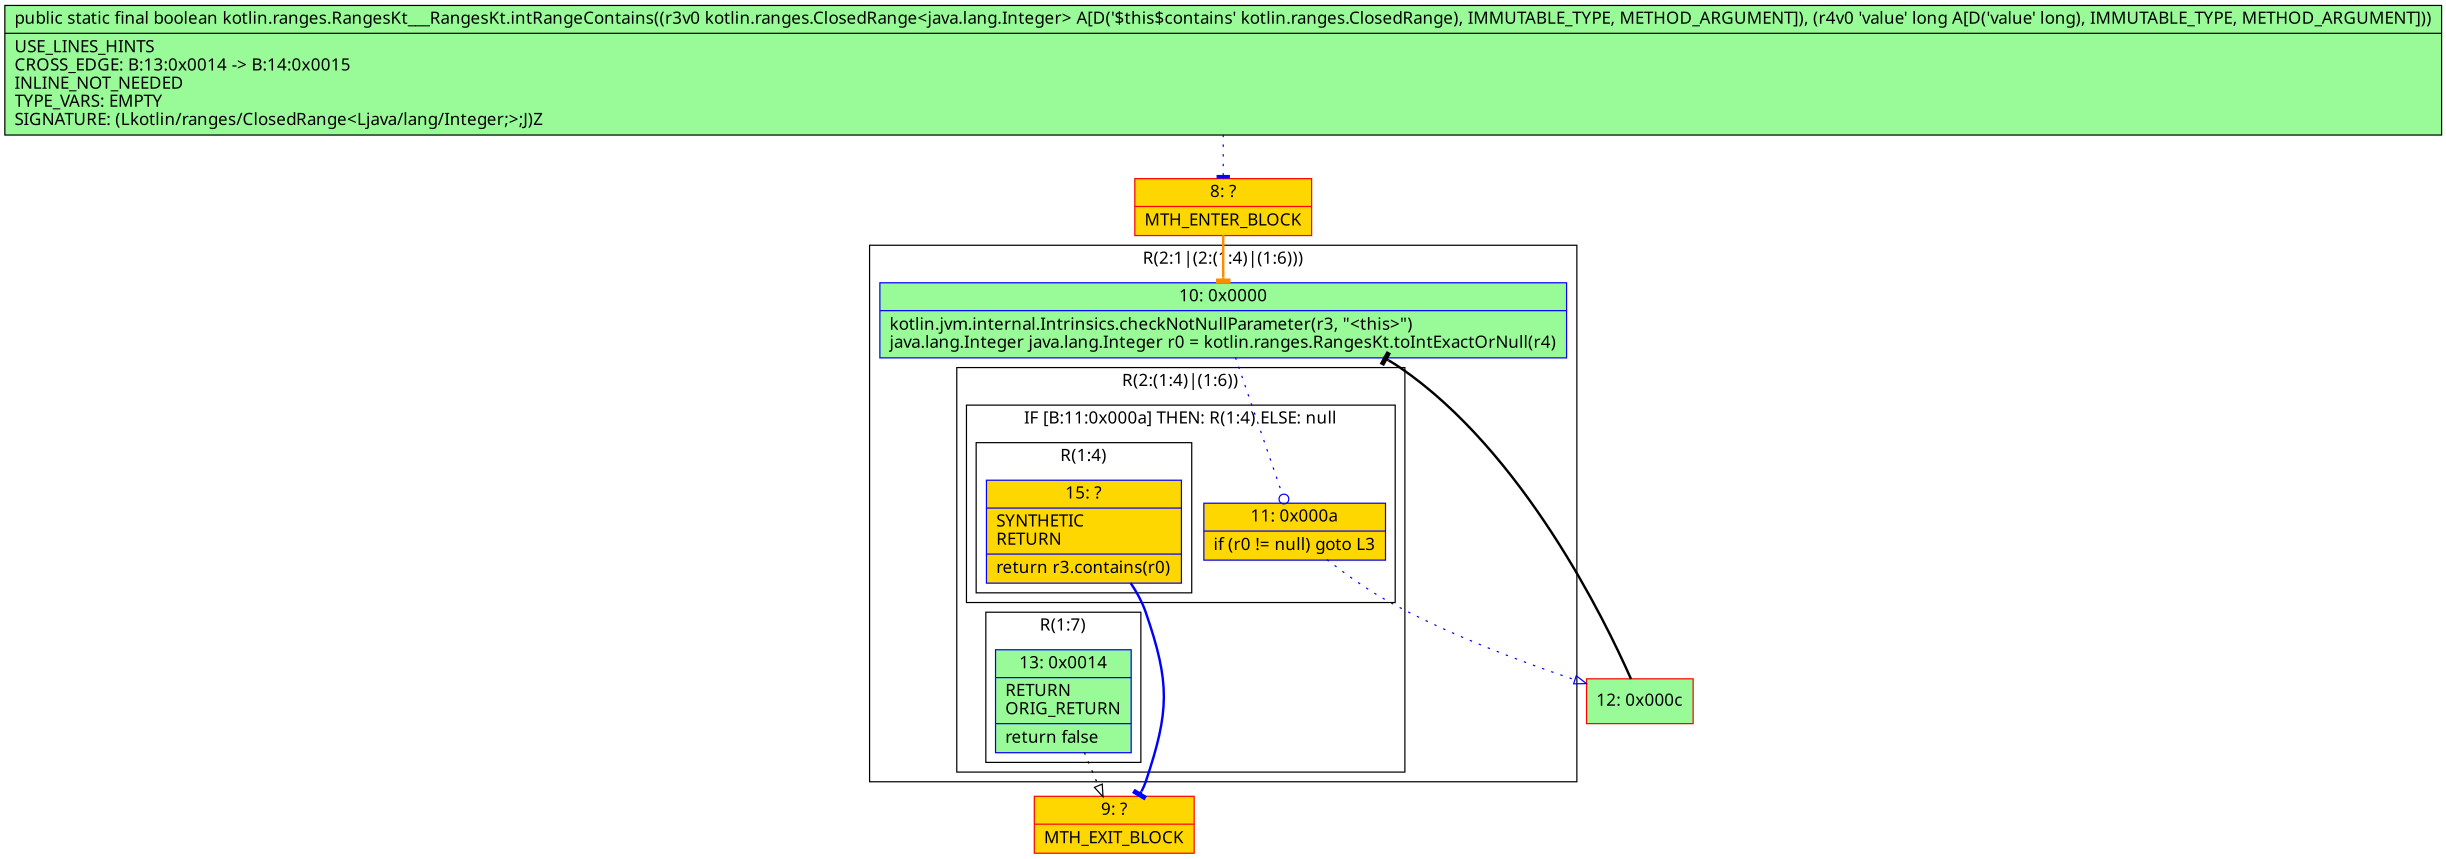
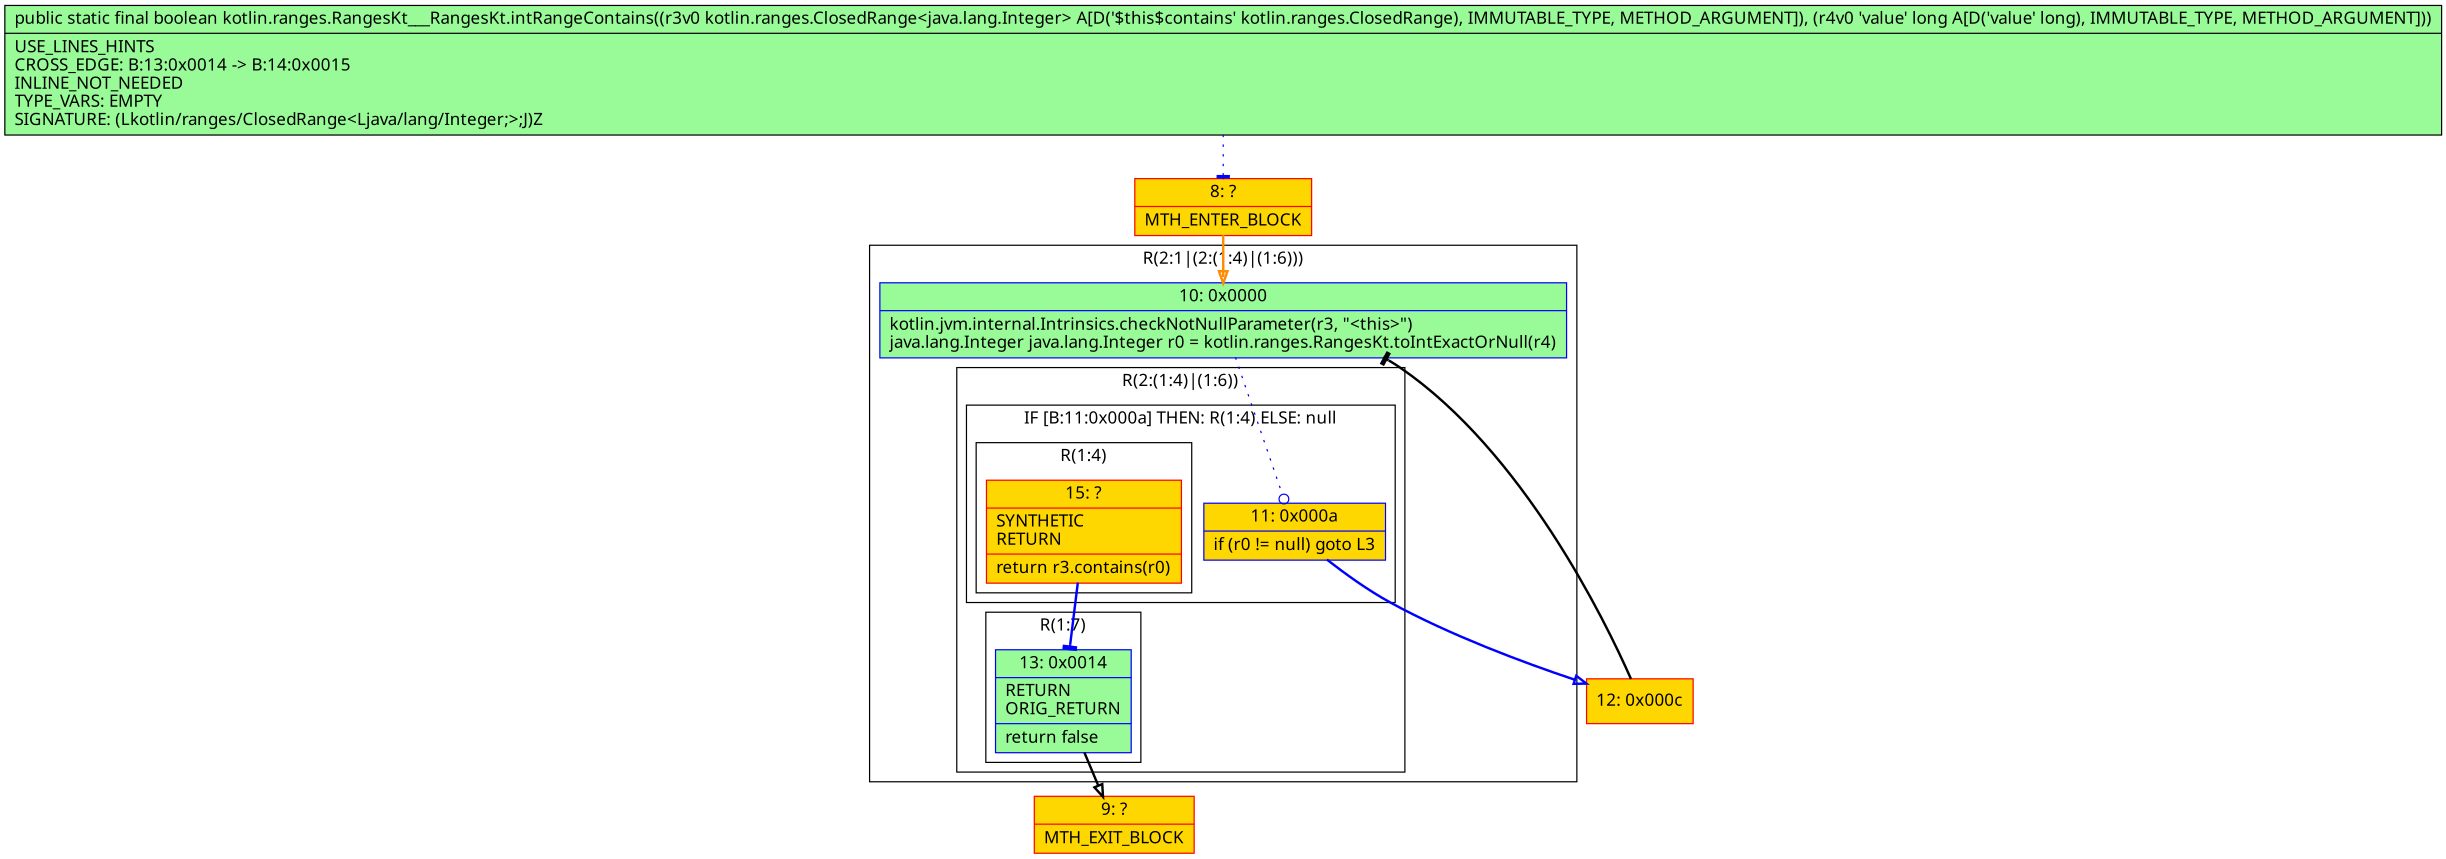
edge "8: ?" -> "10: 0x0000": arrowhead tee -> onormal
node "15: ?": color blue -> red
edge "11: 0x000a" -> "12: 0x000c": style dotted -> bold
edge "15: ?" -> "9: ?": now "15: ?" -> "13: 0x0014"
node "12: 0x000c": fillcolor palegreen -> gold
edge "13: 0x0014" -> "9: ?": style dotted -> bold
